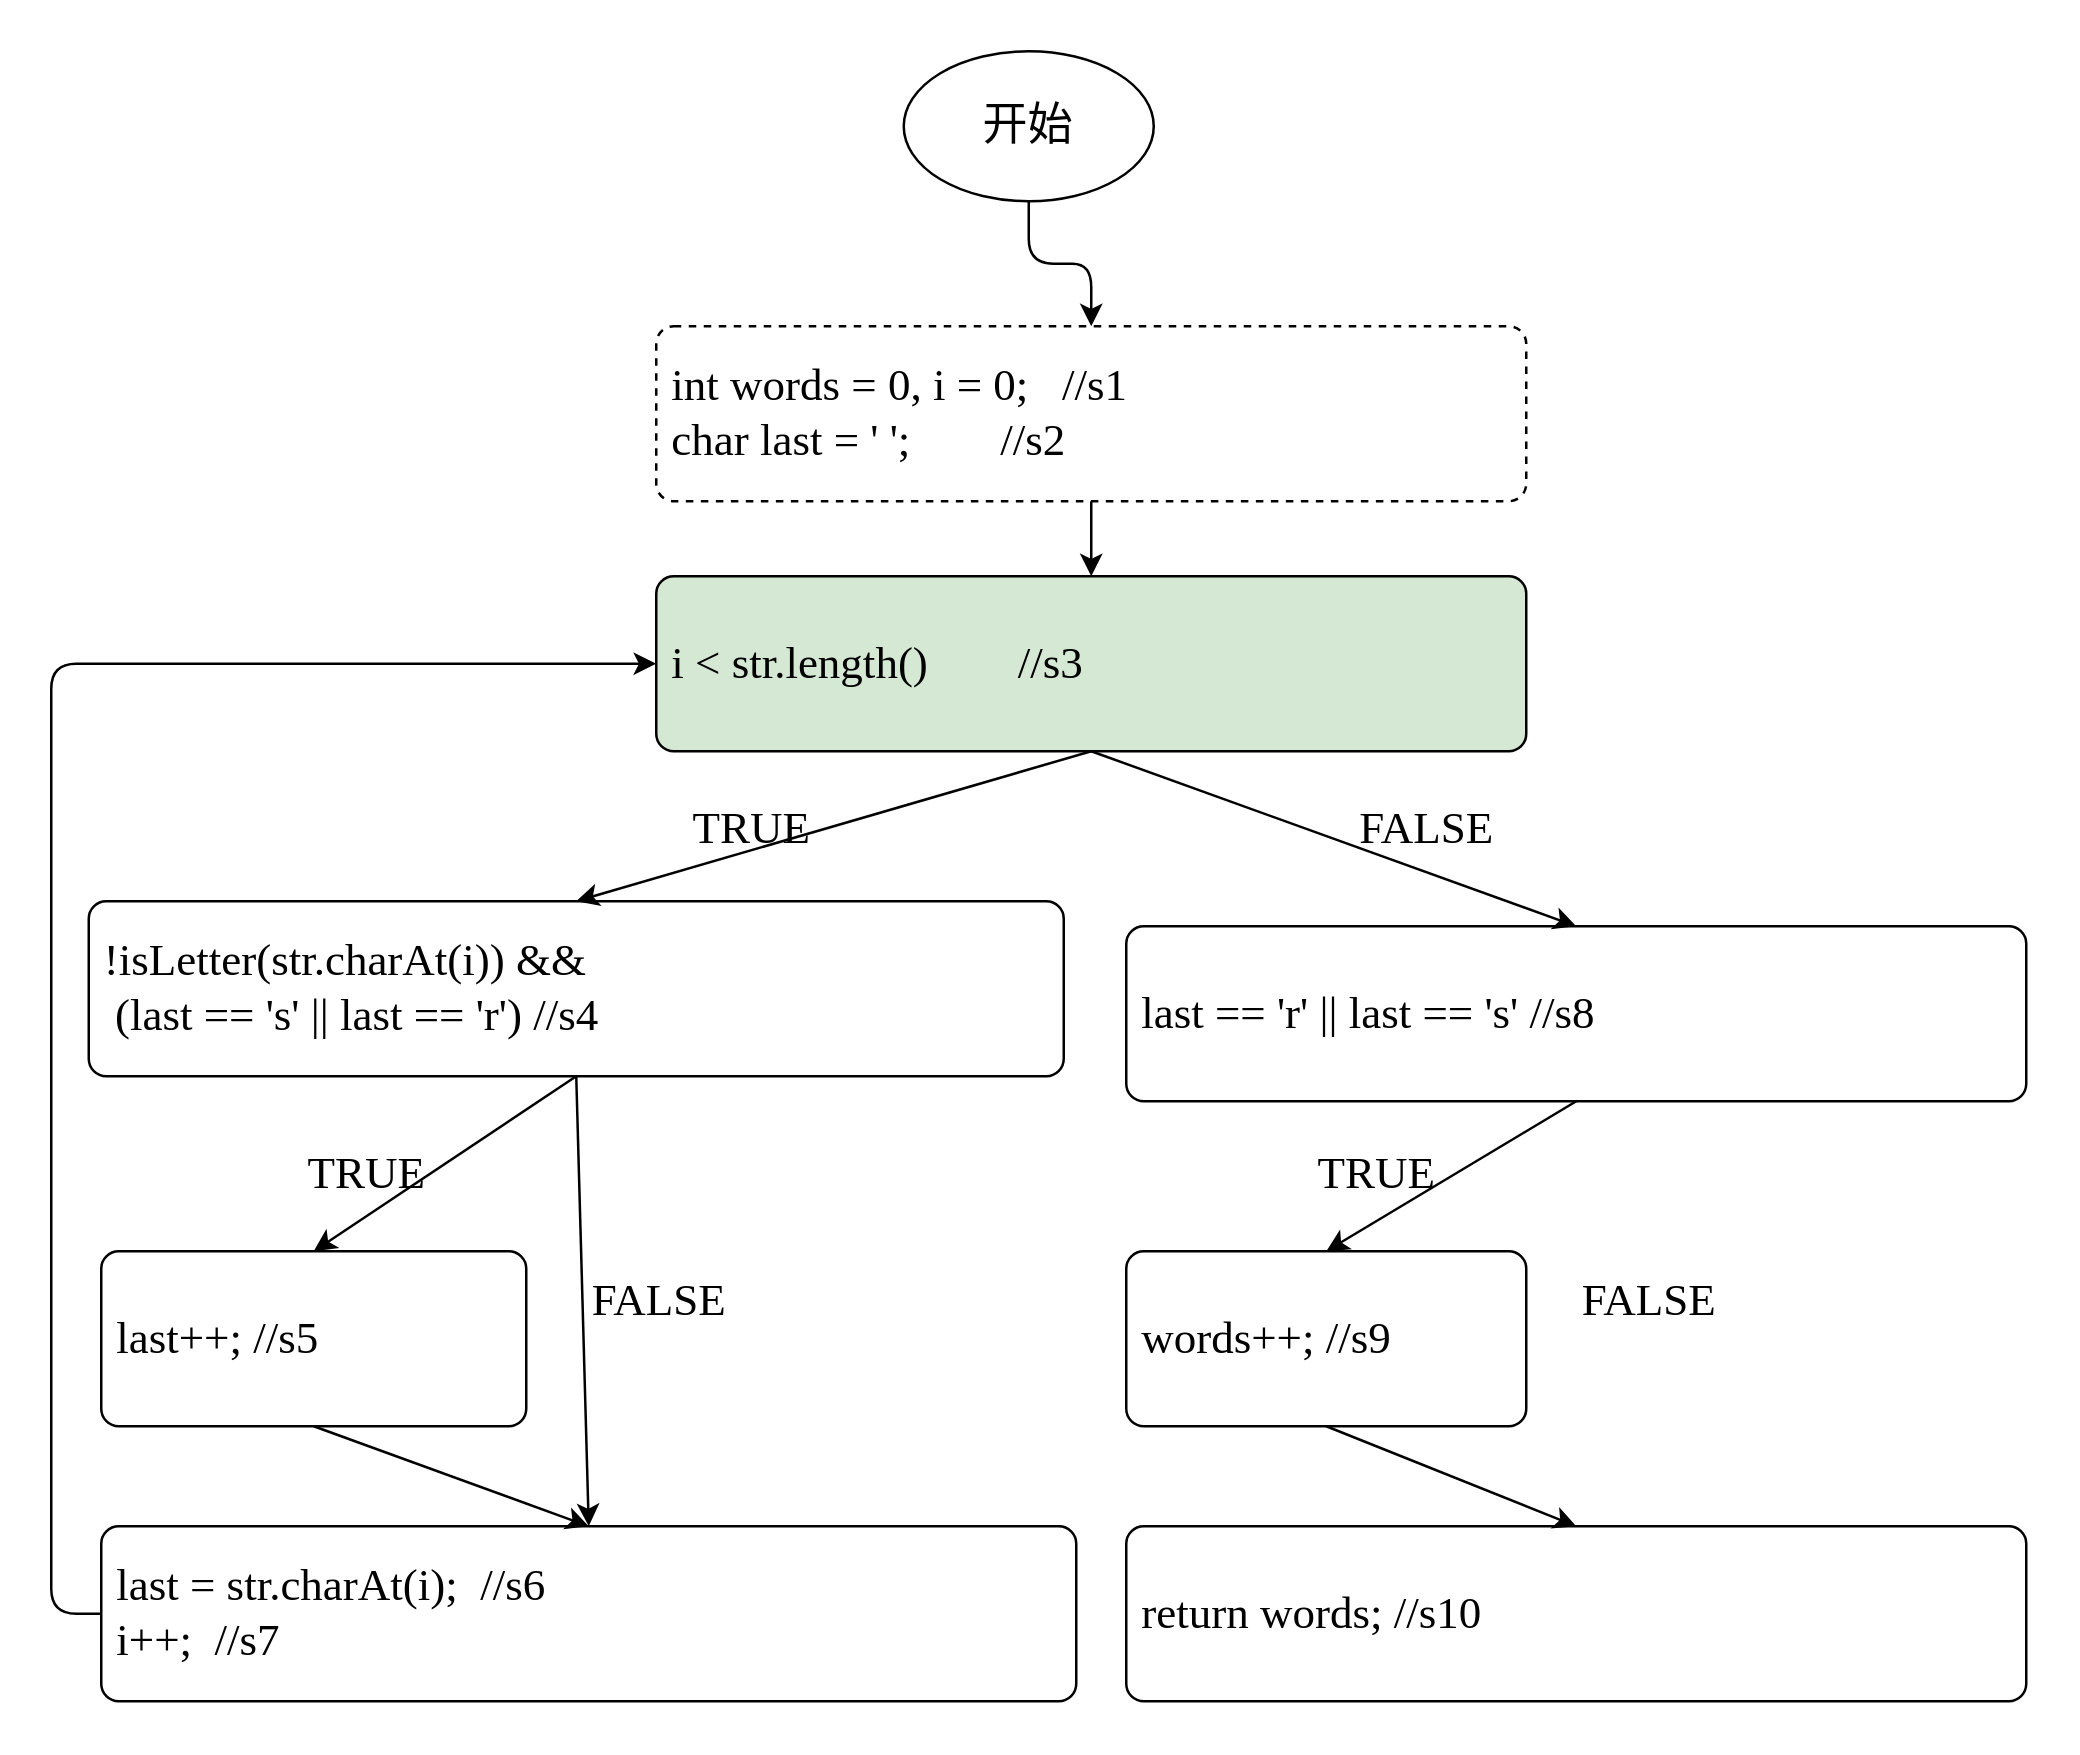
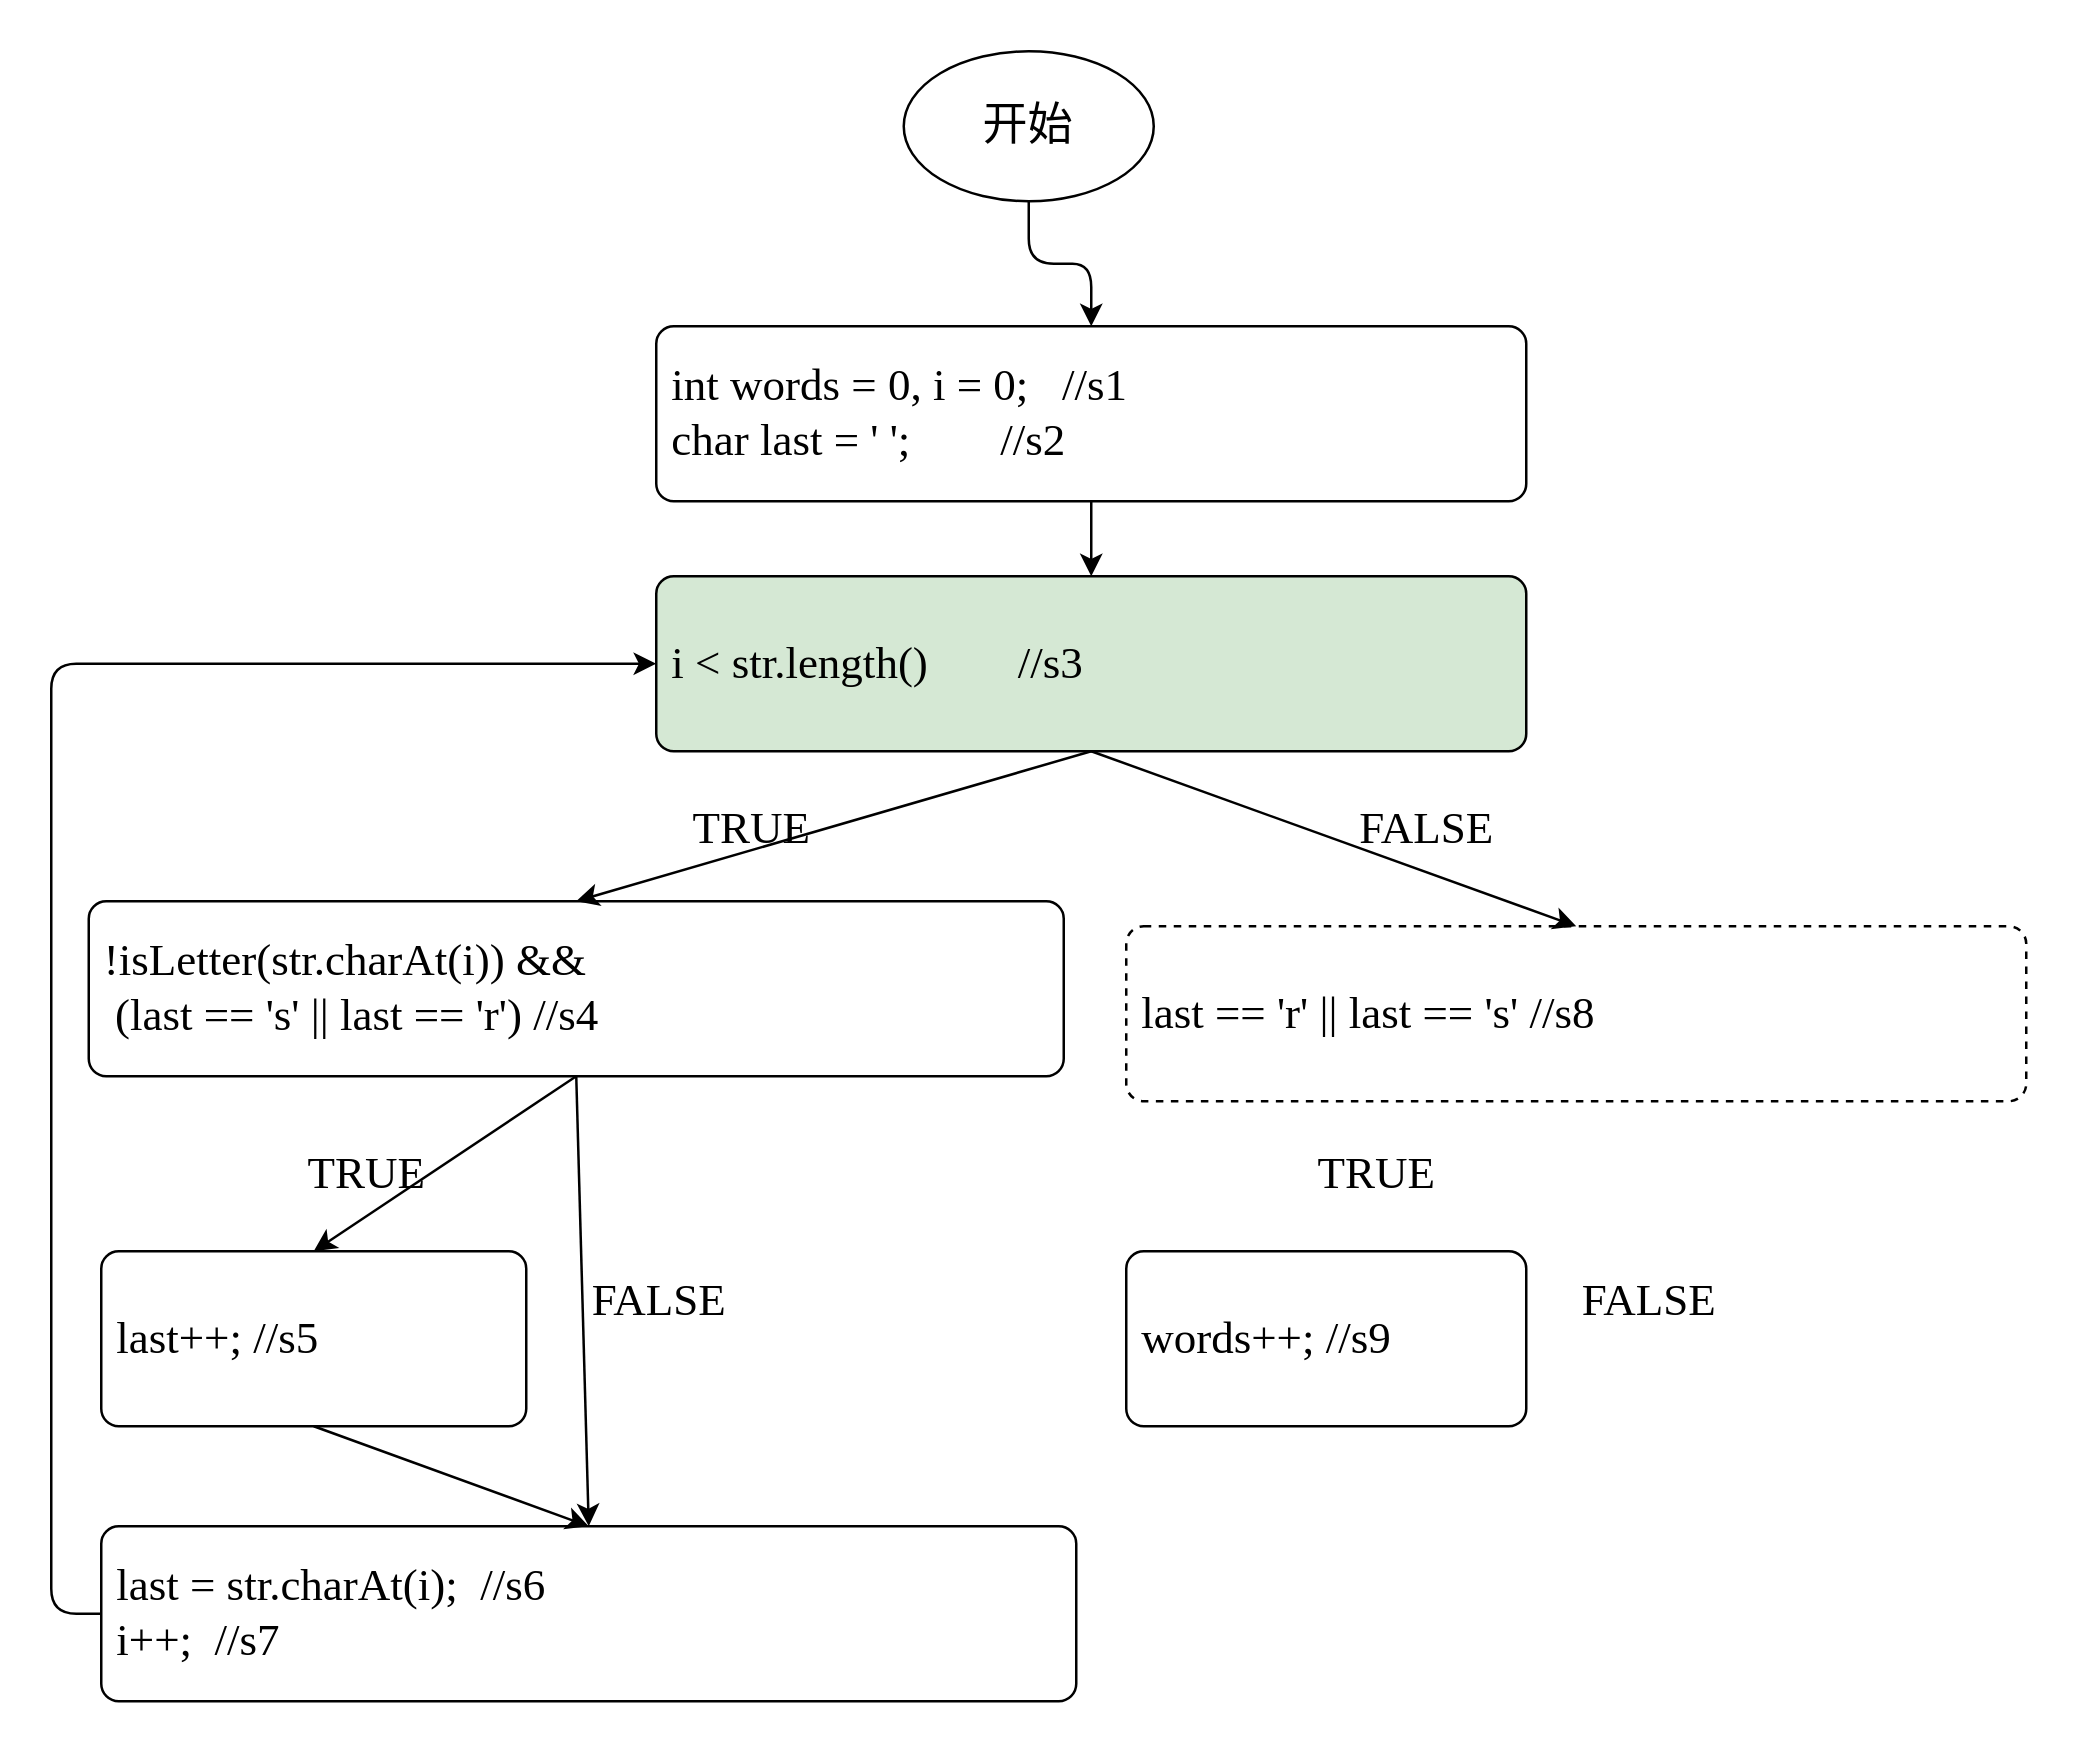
node "int words = 0, i = 0; //s1 char last = ' '; //s2": style dashed -> solid
node "last == 'r' || last == 's' //s8": style solid -> dashed
edge "last == 'r' || last == 's' //s8" -> "words++; //s9": removed
edge "words++; //s9" -> "return words; //s10": removed
node "return words; //s10": removed
